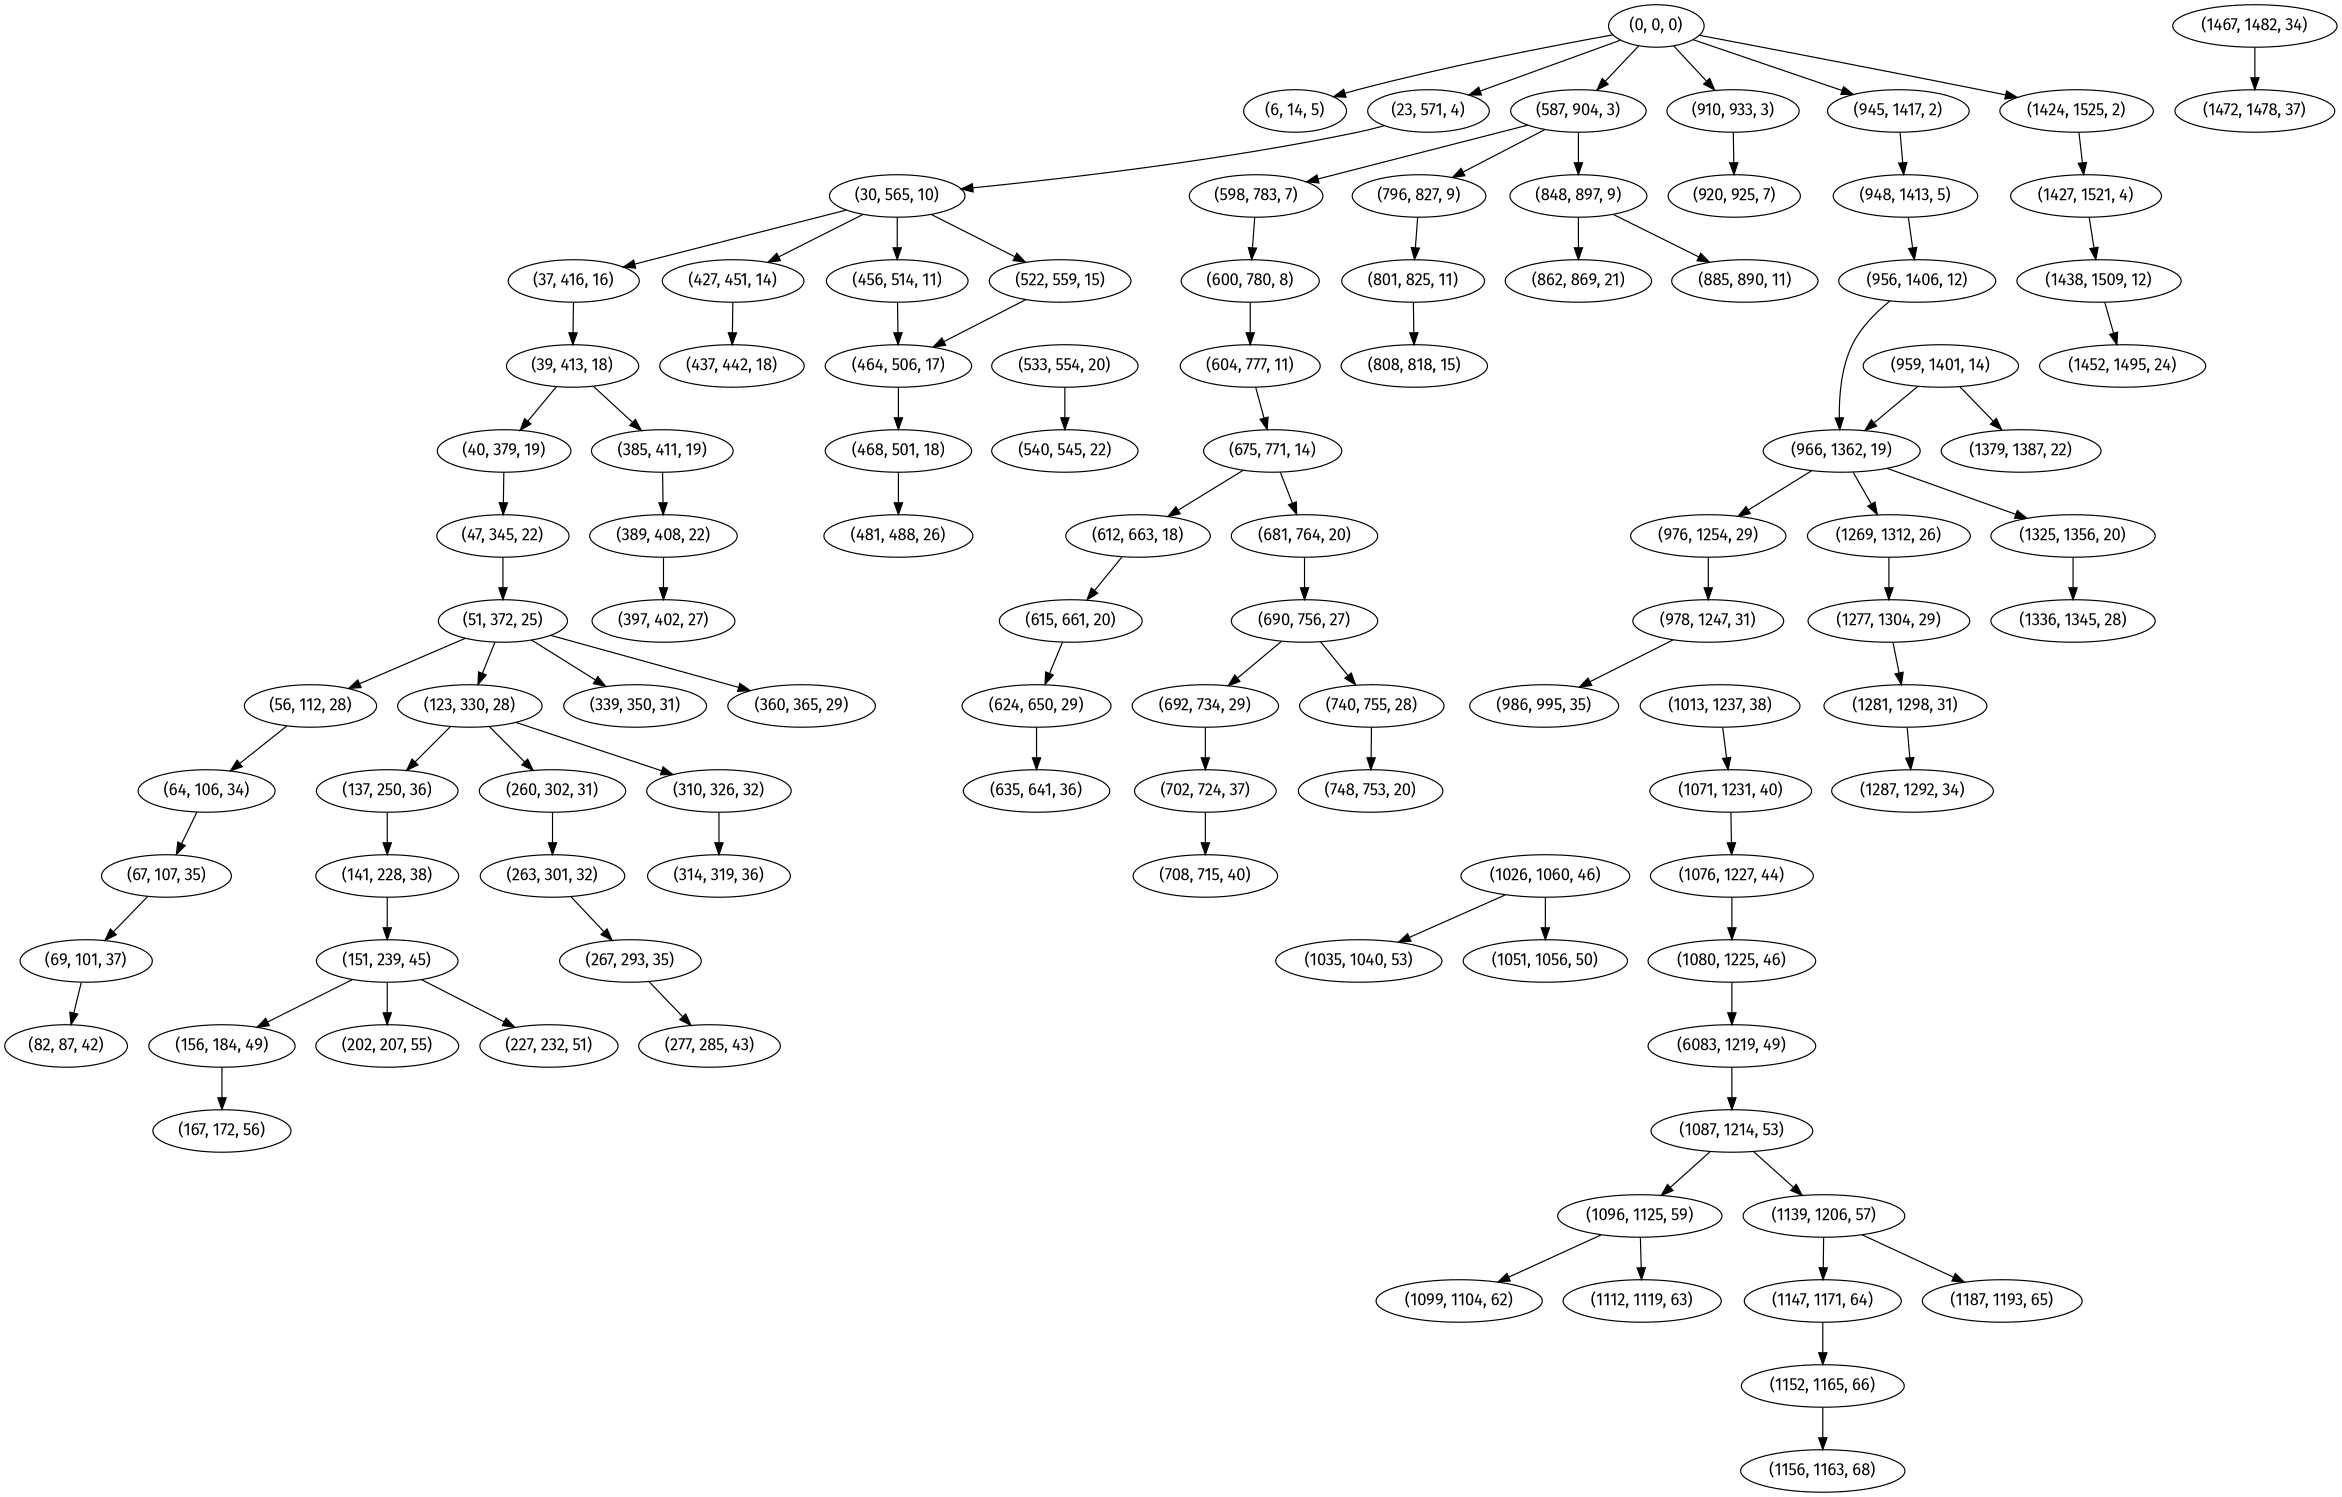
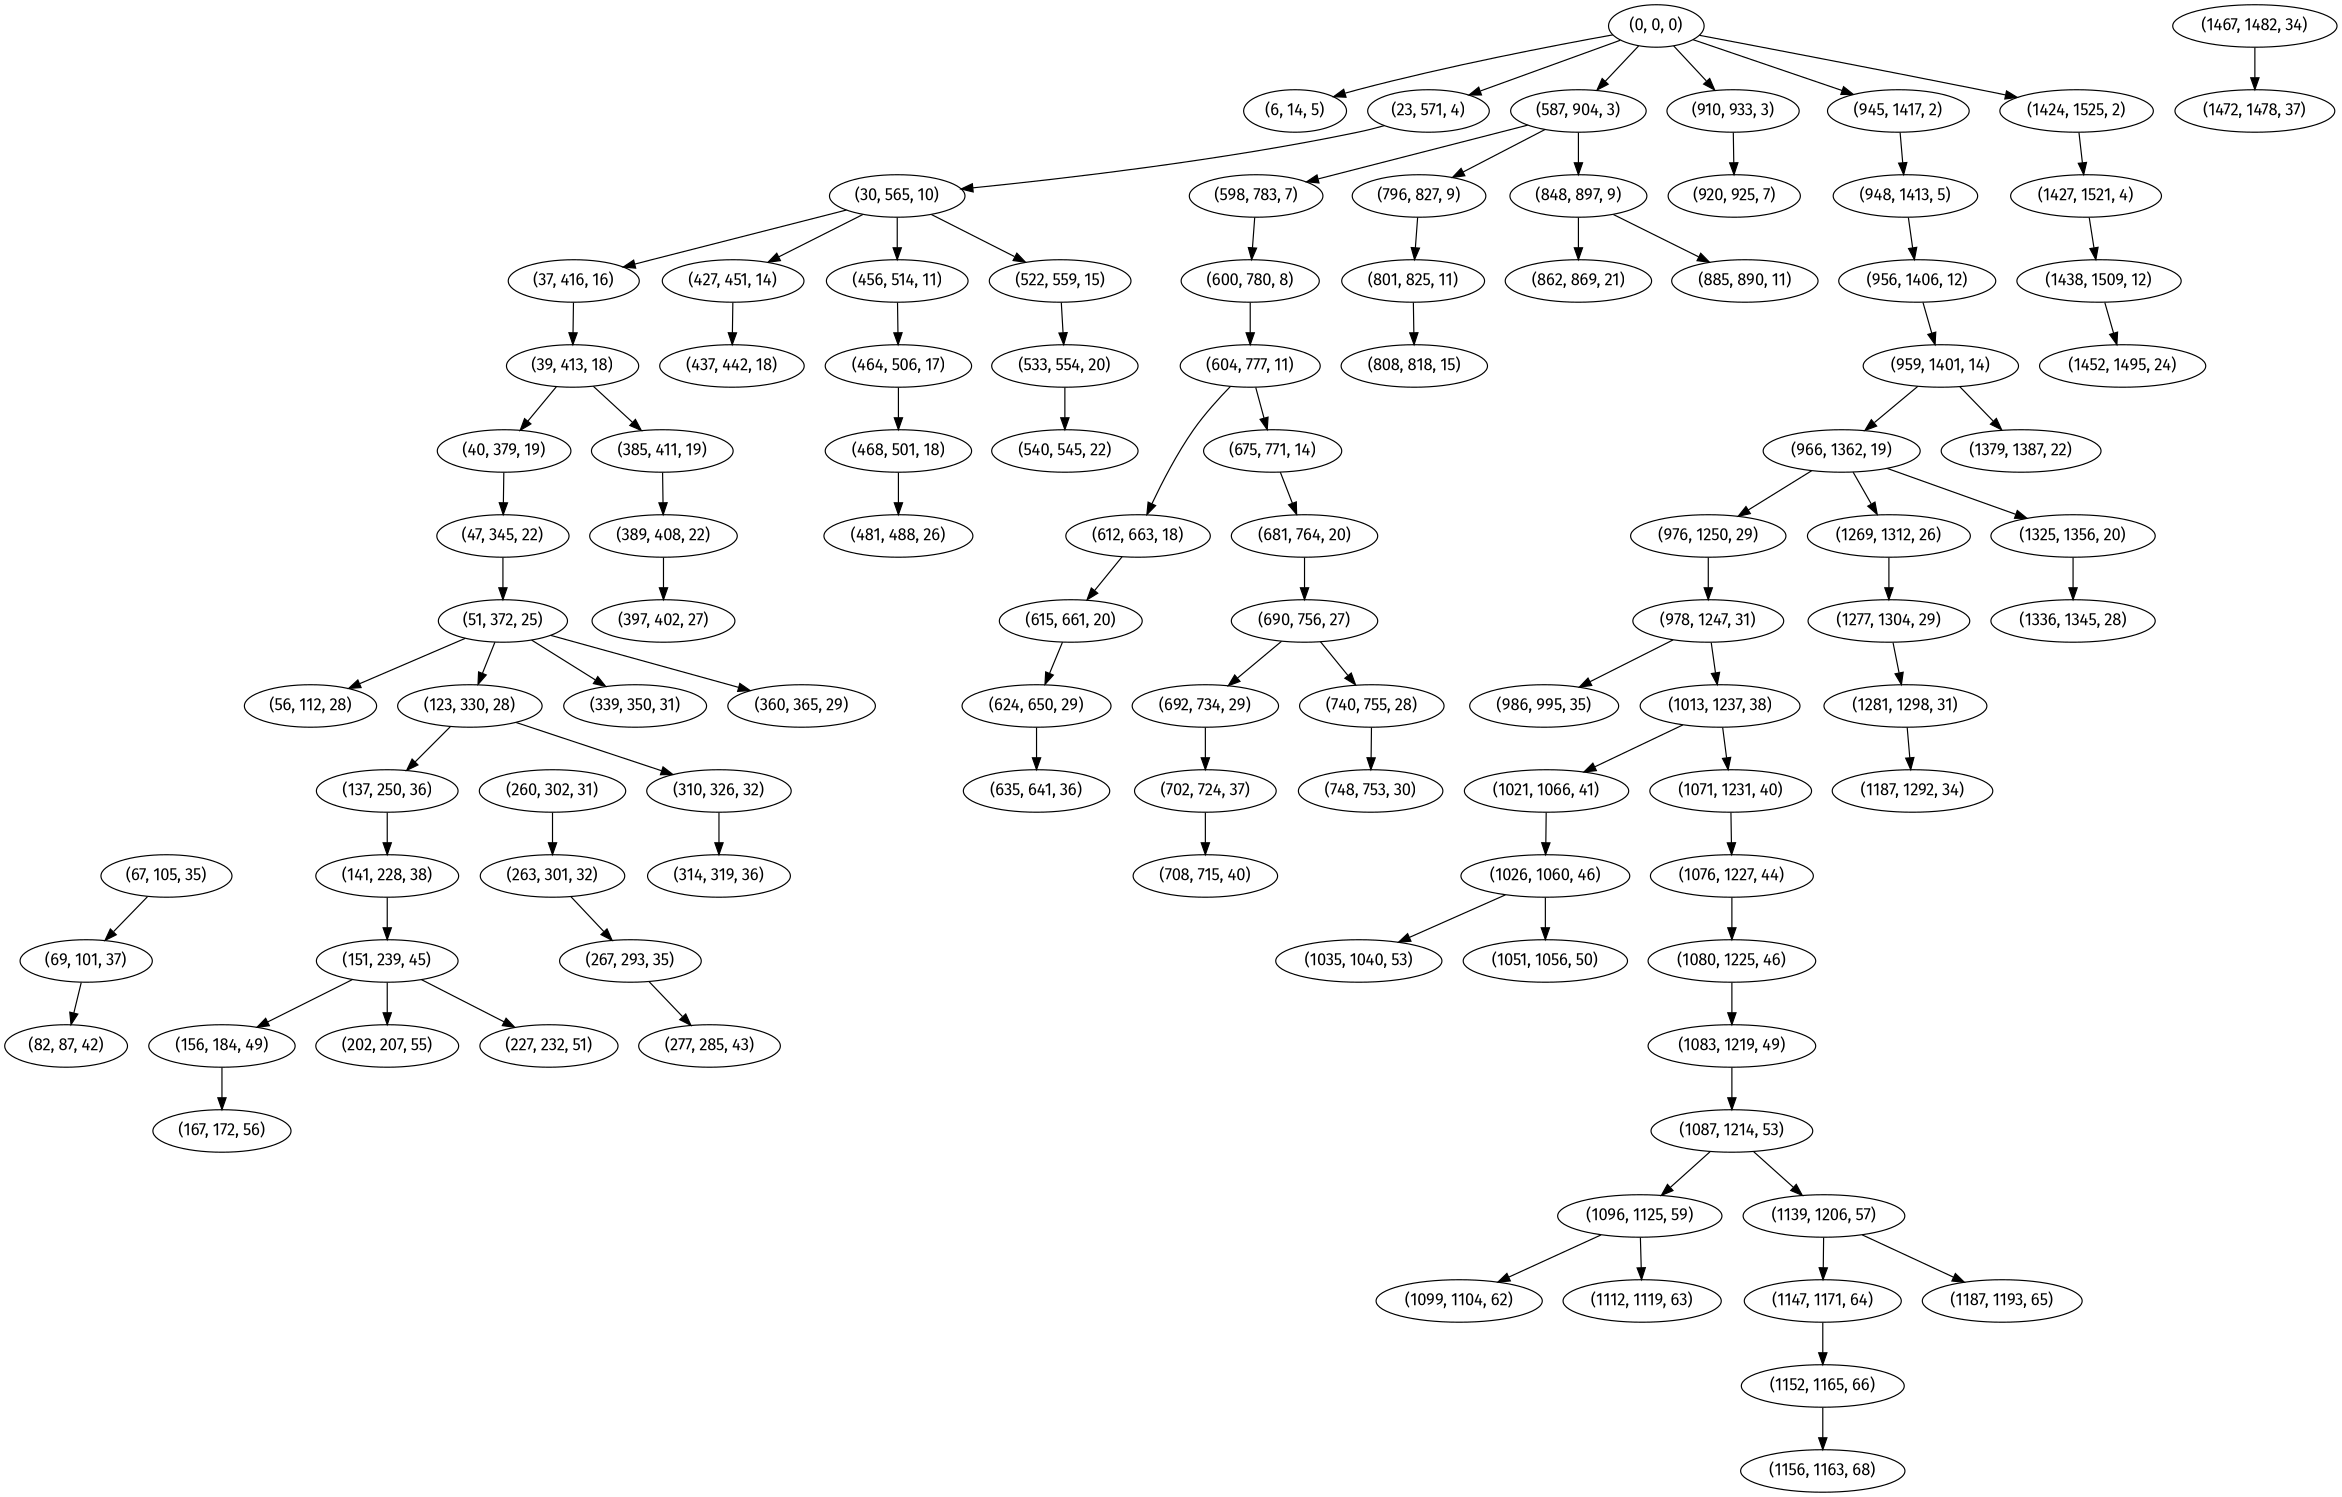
edge "(522, 559, 15)" -> "(464, 506, 17)": now "(522, 559, 15)" -> "(533, 554, 20)"
edge "(956, 1406, 12)" -> "(966, 1362, 19)": now "(956, 1406, 12)" -> "(959, 1401, 14)"
edge "(675, 771, 14)" -> "(612, 663, 18)": now "(604, 777, 11)" -> "(612, 663, 18)"
node "(976, 1254, 29)": label "(976, 1254, 29)" -> "(976, 1250, 29)"
edge "(978, 1247, 31)" -> "(1013, 1237, 38)": added
edge "(123, 330, 28)" -> "(260, 302, 31)": removed
node "(64, 106, 34)": removed
node "(748, 753, 20)": label "(748, 753, 20)" -> "(748, 753, 30)"
node "(1021, 1066, 41)": added
node "(1287, 1292, 34)": label "(1287, 1292, 34)" -> "(1187, 1292, 34)"
node "(67, 107, 35)": label "(67, 107, 35)" -> "(67, 105, 35)"
node "(6083, 1219, 49)": label "(6083, 1219, 49)" -> "(1083, 1219, 49)"
